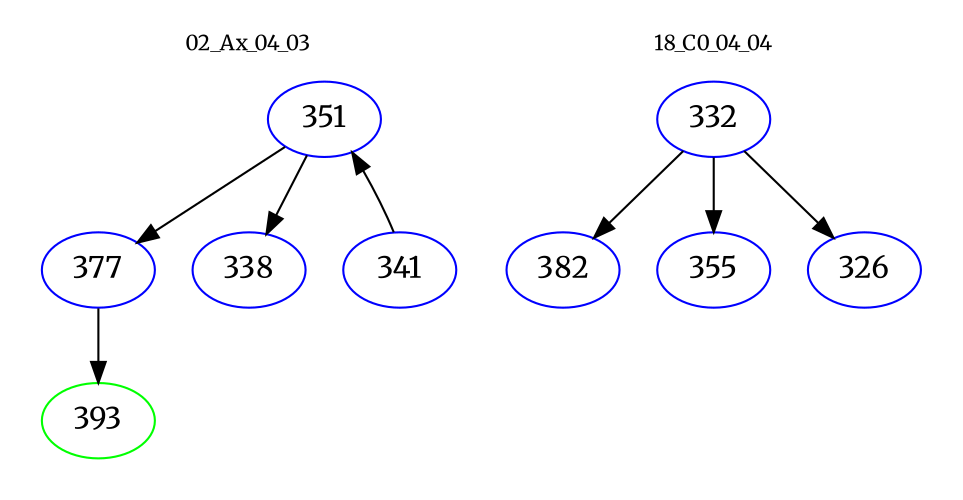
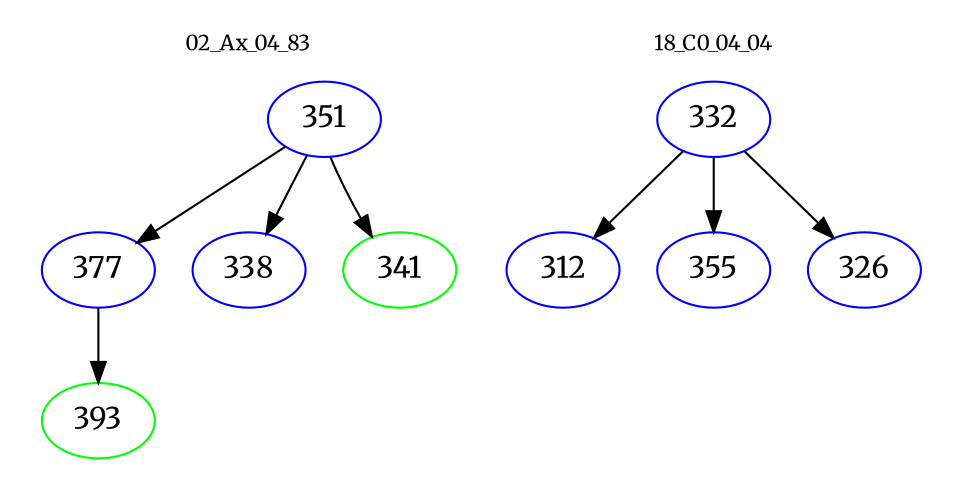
cluster "02_Ax_04_03": label "02_Ax_04_03" -> "02_Ax_04_83"
edge "341" -> "351": reversed
node "341": color blue -> green
node "382": label "382" -> "312"
